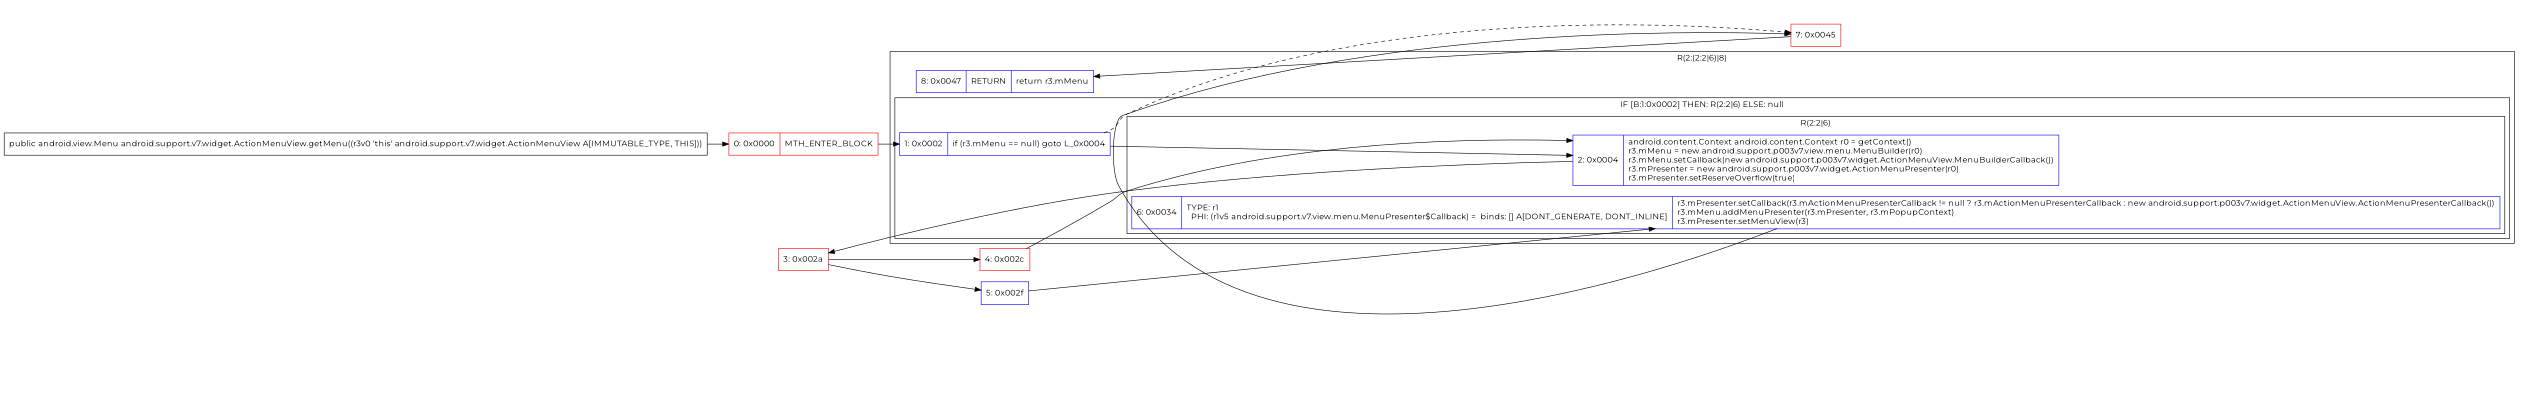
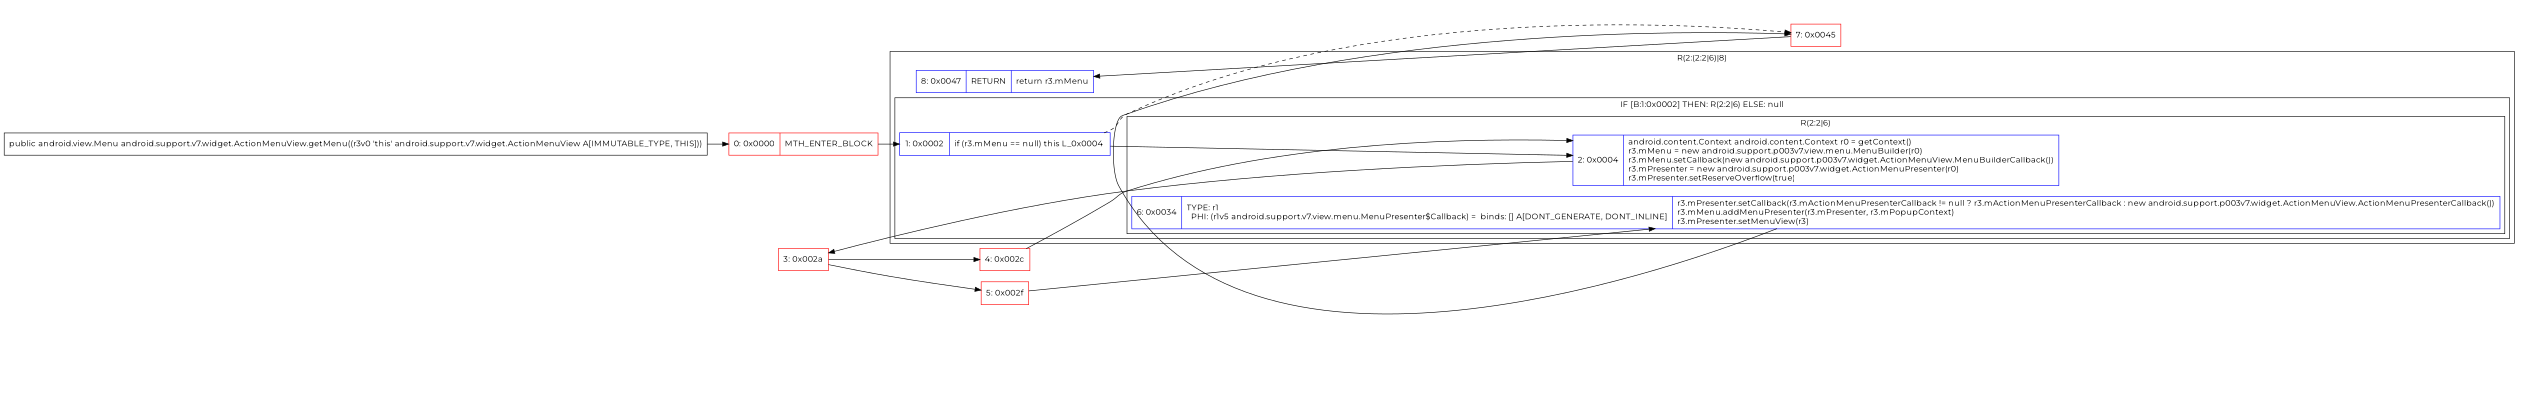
node "1: 0x0002": text "if (r3.mMenu == null) goto L_0x0004" -> "if (r3.mMenu == null) this L_0x0004"
node "5: 0x002f": color blue -> red
